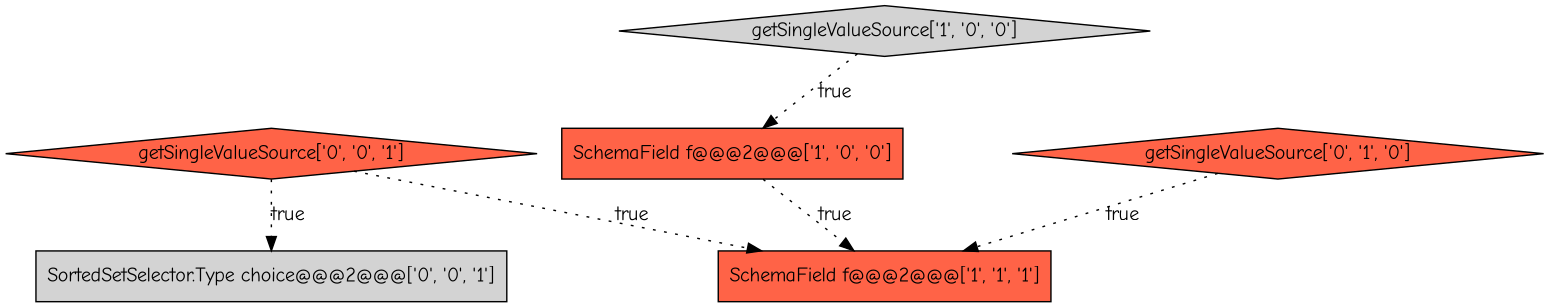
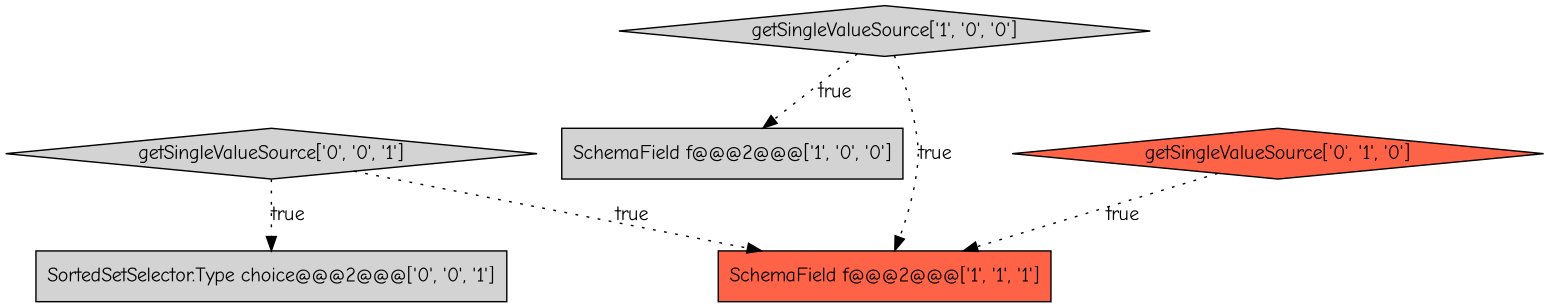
node "getSingleValueSource['0', '0', '1']": fillcolor tomato -> lightgray
node "SchemaField f@@@2@@@['1', '0', '0']": fillcolor tomato -> lightgray
edge "SchemaField f@@@2@@@['1', '0', '0']" -> "SchemaField f@@@2@@@['1', '1', '1']": now "getSingleValueSource['1', '0', '0']" -> "SchemaField f@@@2@@@['1', '1', '1']"
